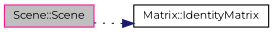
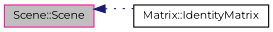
edge "Scene::Scene" -> "Matrix::IdentityMatrix": reversed
